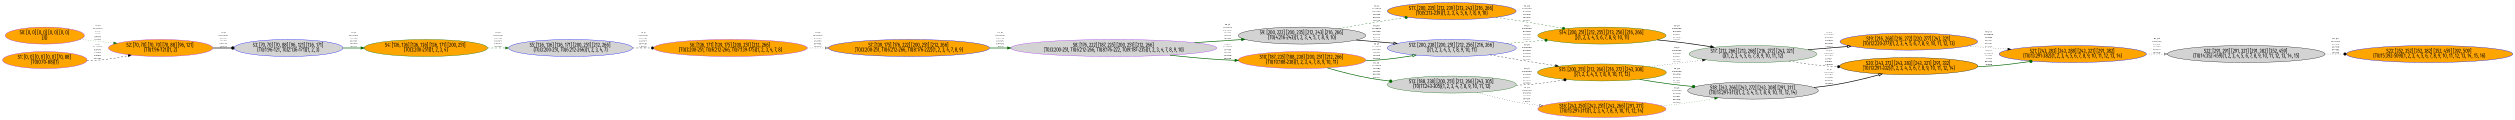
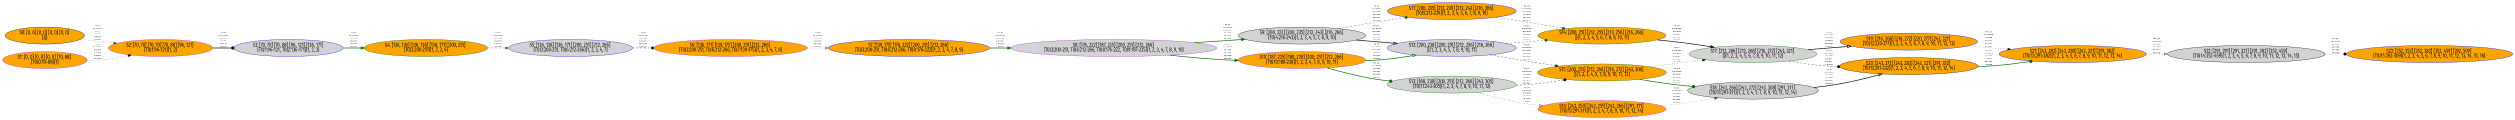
node "S0: [0, 0] [0, 0] [0, 0] [0, 0] {}{}": color purple -> black
edge "S1: [0, 0] [0, 0] [0, 0] [70, 88] {T0J0:70-88}{1}" -> "S2: [70, 70] [70, 70] [70, 88] [96, 121] {T0J1:96-121}{1, 2}": style dashed -> dotted
